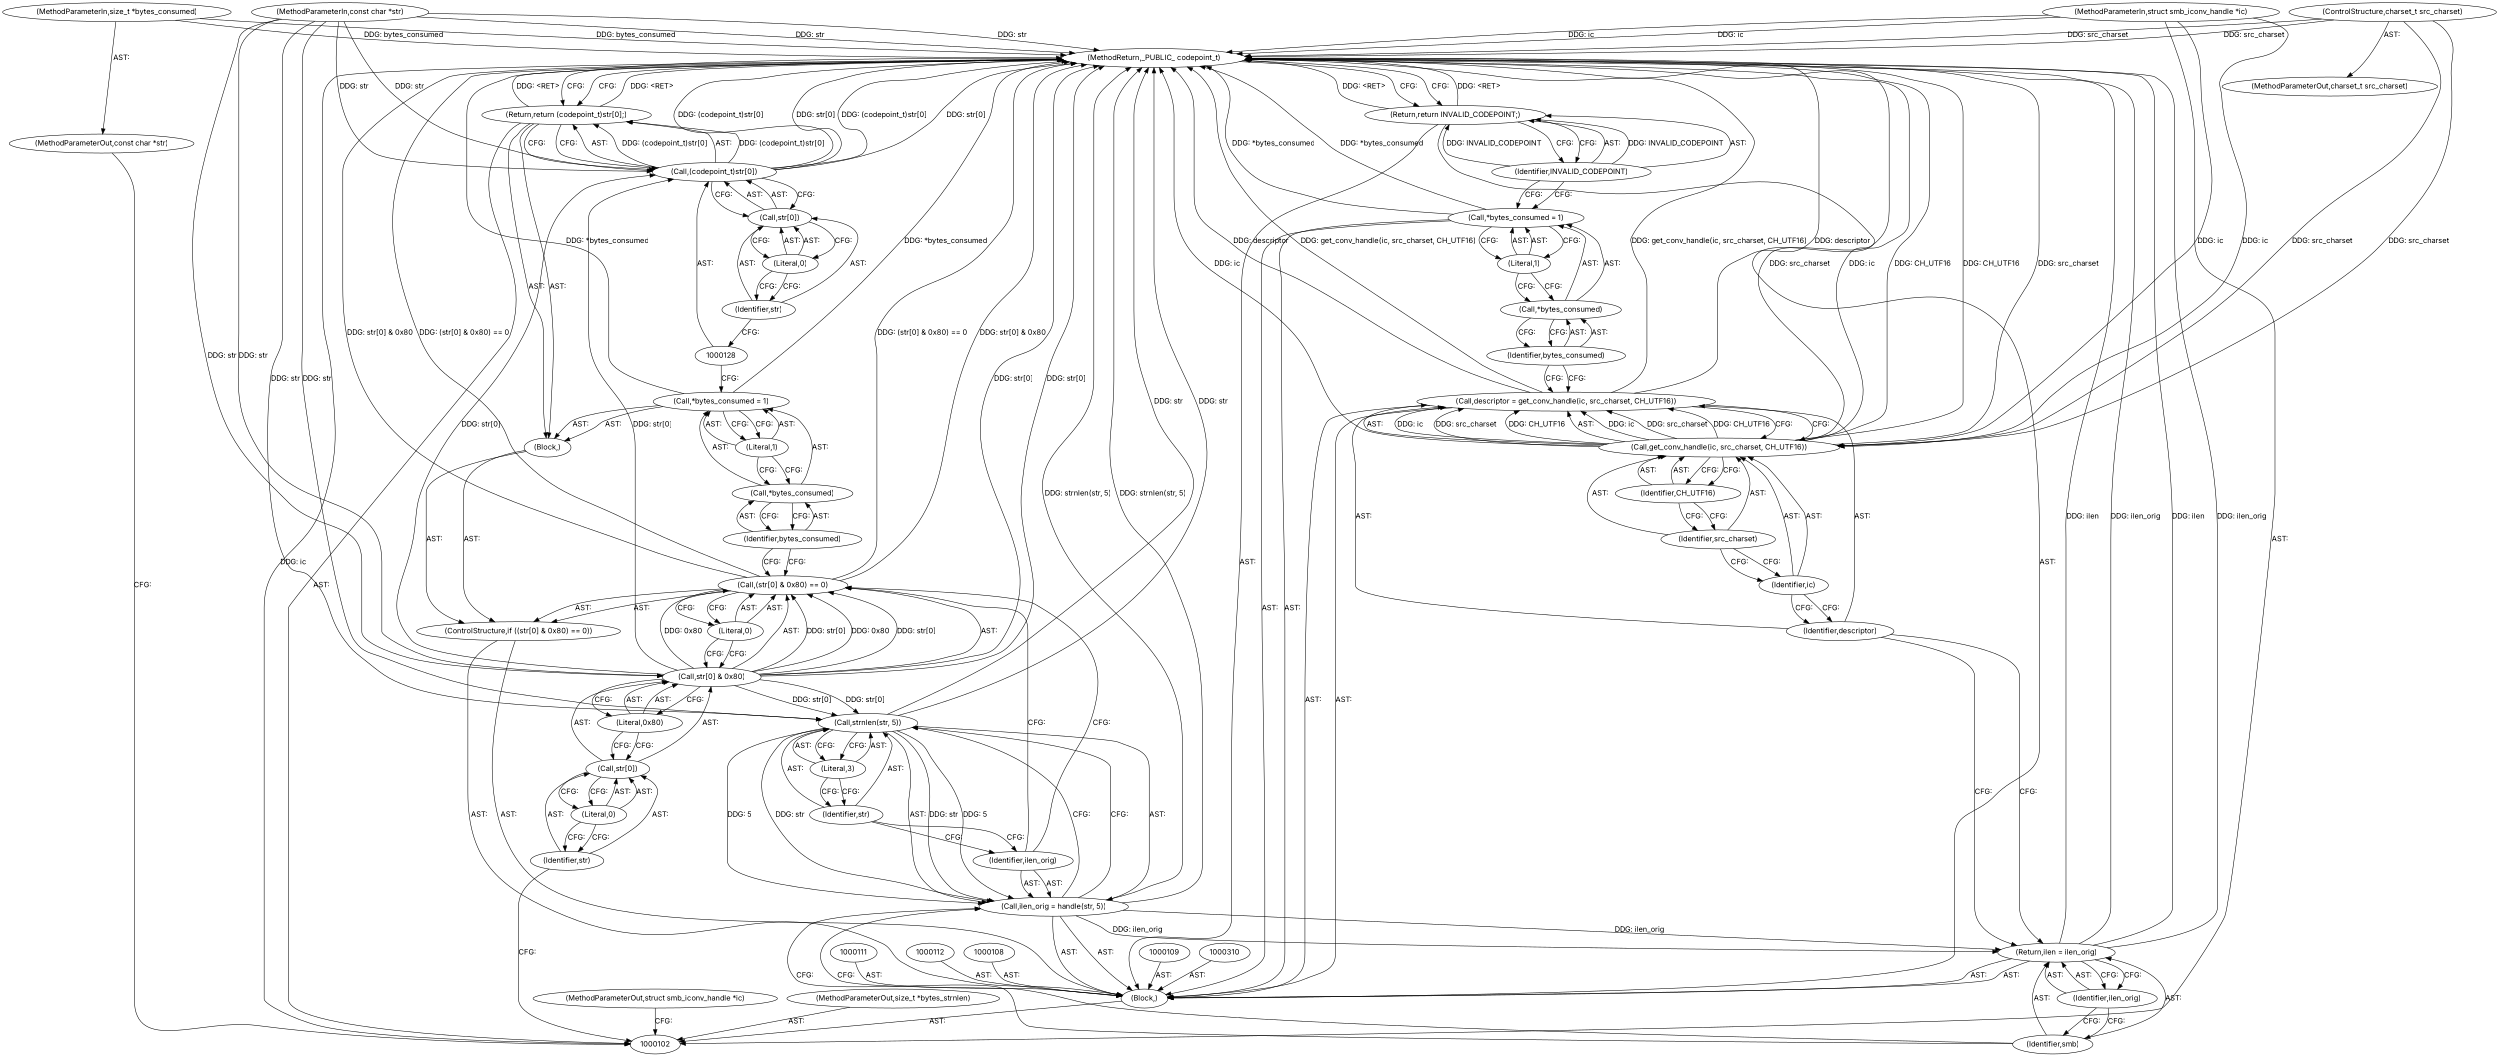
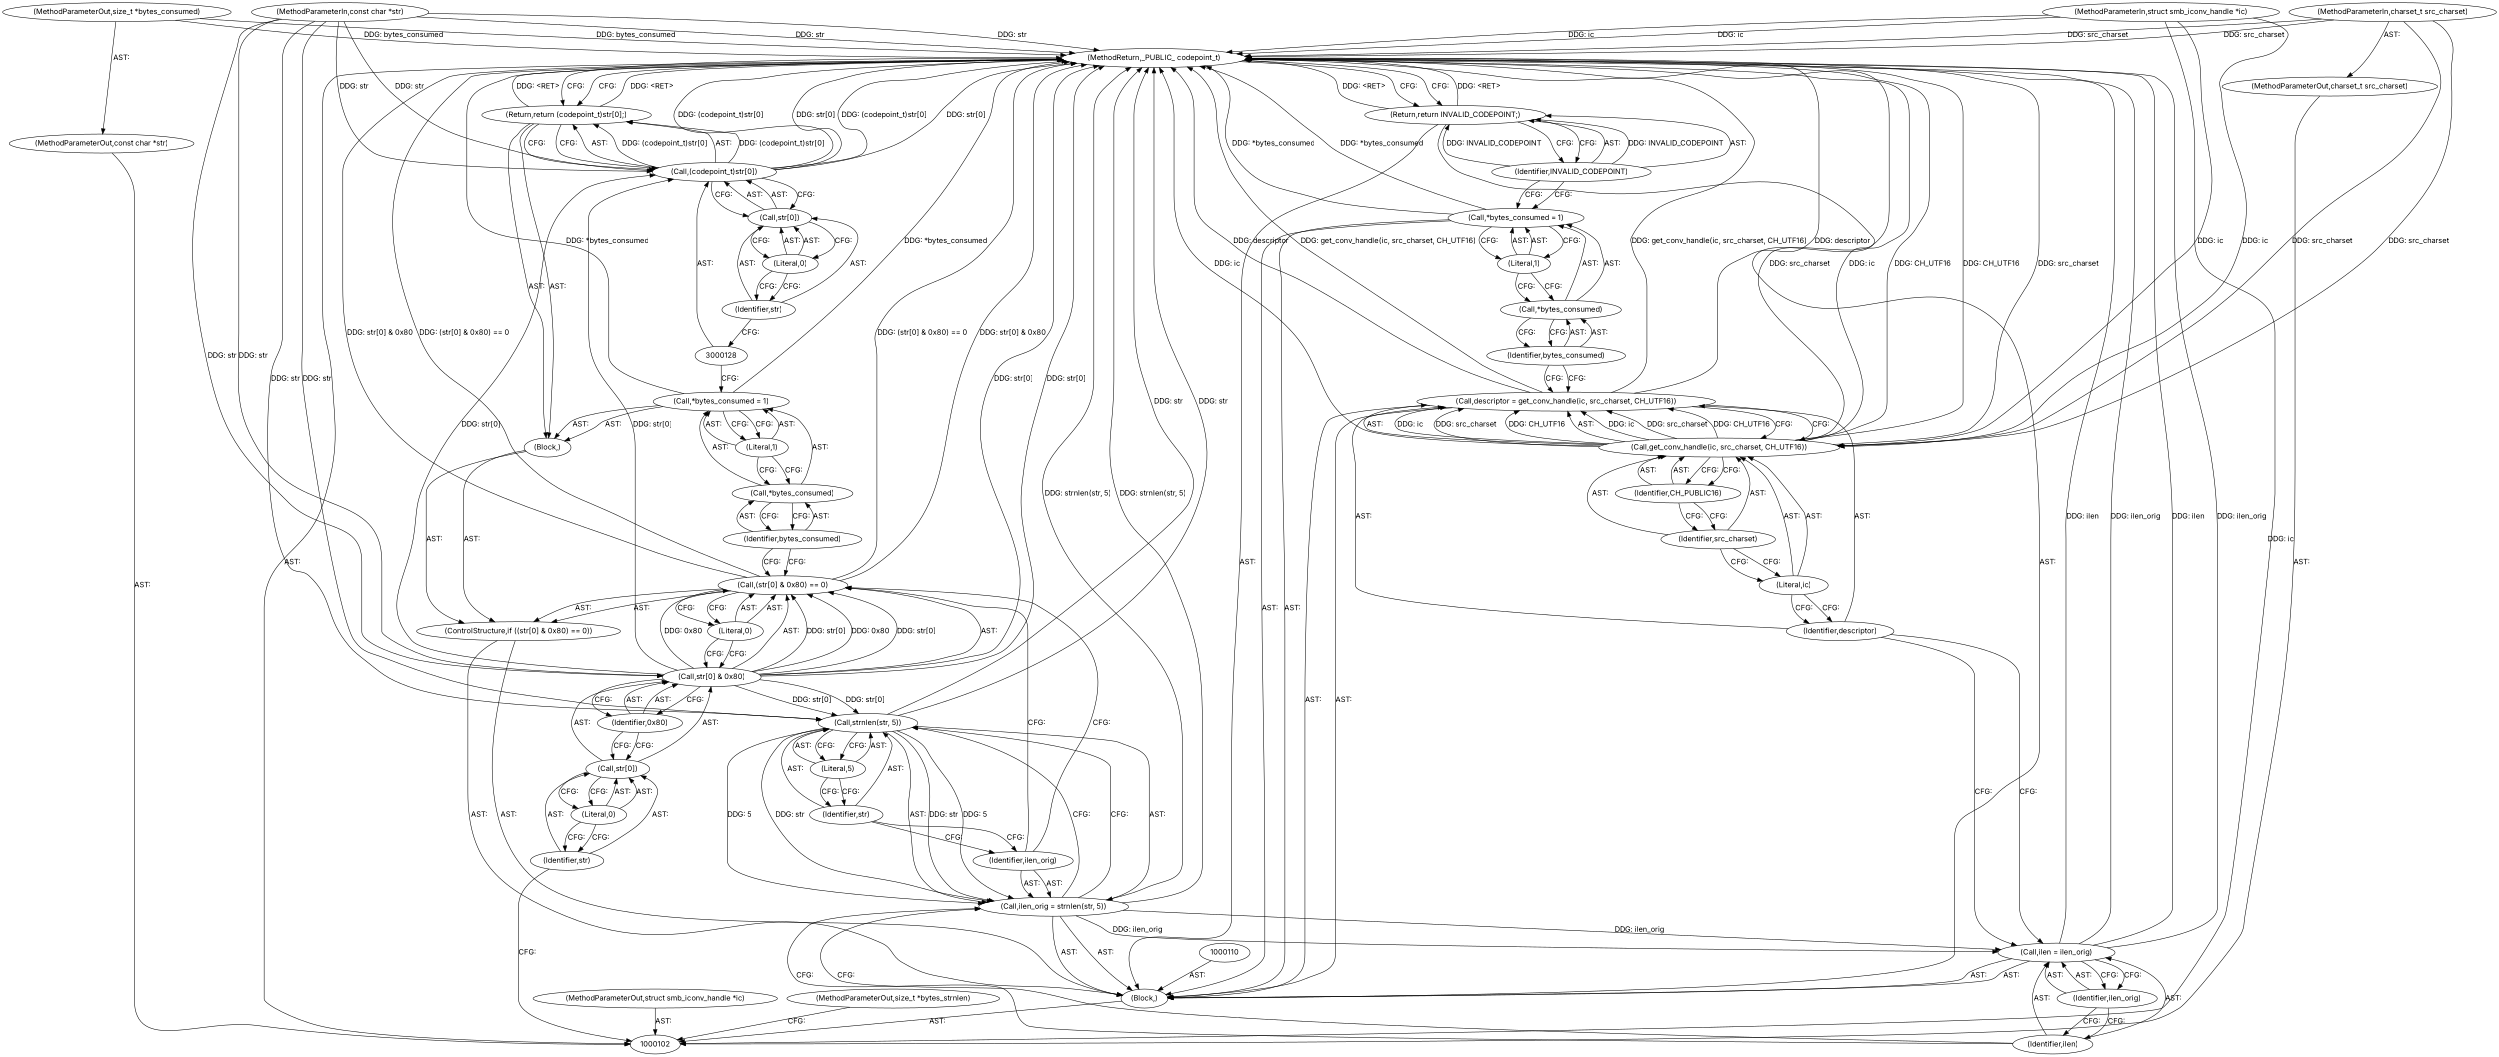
node "(MethodParameterIn,size_t *bytes_consumed)": label "(MethodParameterIn,size_t *bytes_consumed)" -> "(MethodParameterOut,size_t *bytes_consumed)"
node "(ControlStructure,charset_t src_charset)": label "(ControlStructure,charset_t src_charset)" -> "(MethodParameterIn,charset_t src_charset)"
node "1000128": label "1000128" -> "3000128"
node "(Identifier,CH_UTF16)": label "(Identifier,CH_UTF16)" -> "(Identifier,CH_PUBLIC16)"
edge "(MethodParameterIn,struct smb_iconv_handle *ic)" -> "1000102": label "AST: " -> "DDG: ic"
edge "(MethodReturn,_PUBLIC_ codepoint_t)" -> "1000102": label "DDG: ic" -> "AST: "
edge "(MethodParameterOut,const char *str)" -> "1000102": label "CFG: " -> "AST: "
node "(Identifier,ic)": label "(Identifier,ic)" -> "(Literal,ic)"
edge "(Return,return (codepoint_t)str[0];)" -> "1000102": now "(MethodParameterOut,charset_t src_charset)" -> "1000102"
node "(Literal,0x80)": label "(Literal,0x80)" -> "(Identifier,0x80)"
node "(Literal,3)": label "(Literal,3)" -> "(Literal,5)"
node "(Call,ilen_orig = handle(str, 5))": label "(Call,ilen_orig = handle(str, 5))" -> "(Call,ilen_orig = strnlen(str, 5))"
node "1000111": removed
node "1000112": removed
node "1000108": removed
node "1000109": removed
node "1000310": label "1000310" -> "1000110"
node "(Return,ilen = ilen_orig)": label "(Return,ilen = ilen_orig)" -> "(Call,ilen = ilen_orig)"
edge "(MethodParameterOut,struct smb_iconv_handle *ic)" -> "1000102": label "CFG: " -> "AST: "
edge "(MethodParameterOut,size_t *bytes_strnlen)" -> "1000102": label "AST: " -> "CFG: "
node "(Identifier,smb)": label "(Identifier,smb)" -> "(Identifier,ilen)"
